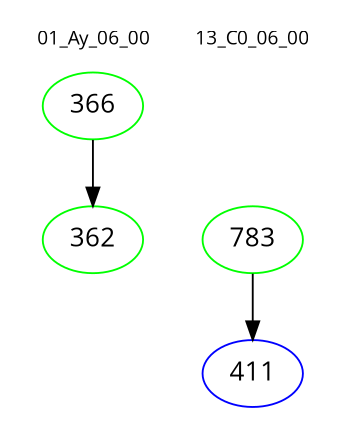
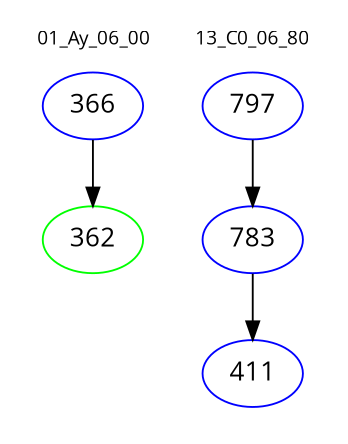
cluster "13_C0_06_00": label "13_C0_06_00" -> "13_C0_06_80"
node "366": color green -> blue
node "797": added
node "783": color green -> blue
